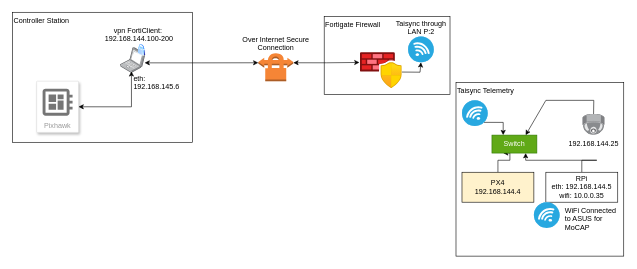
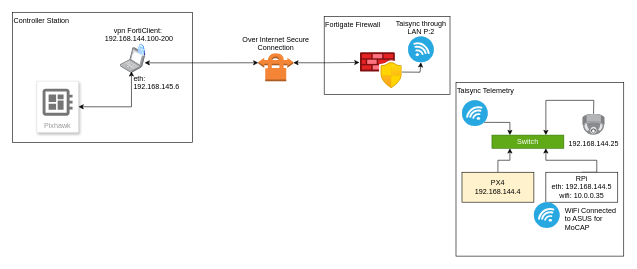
node "Switch": size 45x18 -> 72x13
